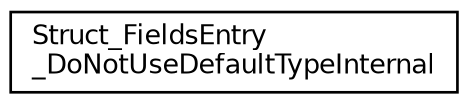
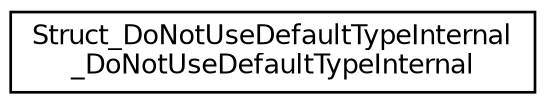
node "Struct_FieldsEntry _DoNotUseDefaultTypeInternal": label "Struct_FieldsEntry _DoNotUseDefaultTypeInternal" -> "Struct_DoNotUseDefaultTypeInternal _DoNotUseDefaultTypeInternal"
